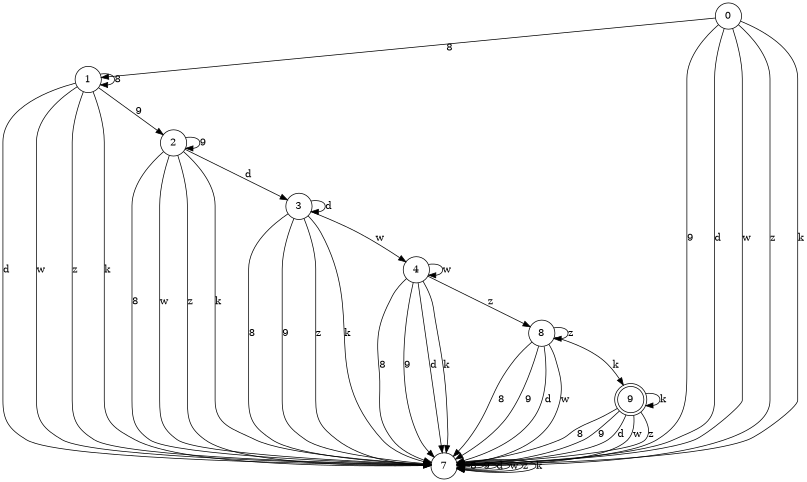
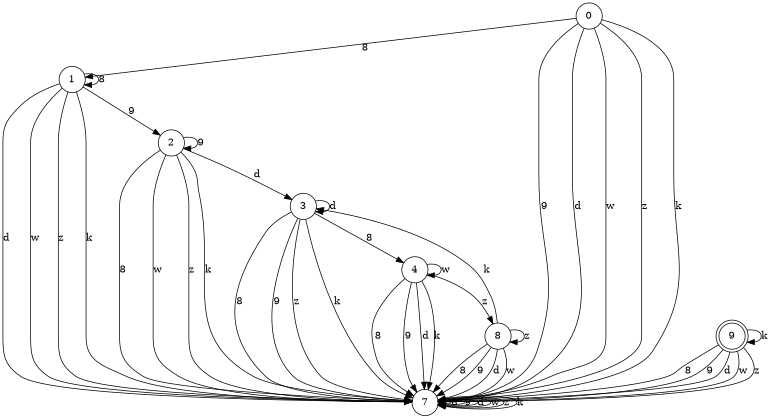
edge "3" -> "4": label "w" -> "8"
edge "8" -> "9": now "8" -> "3"
